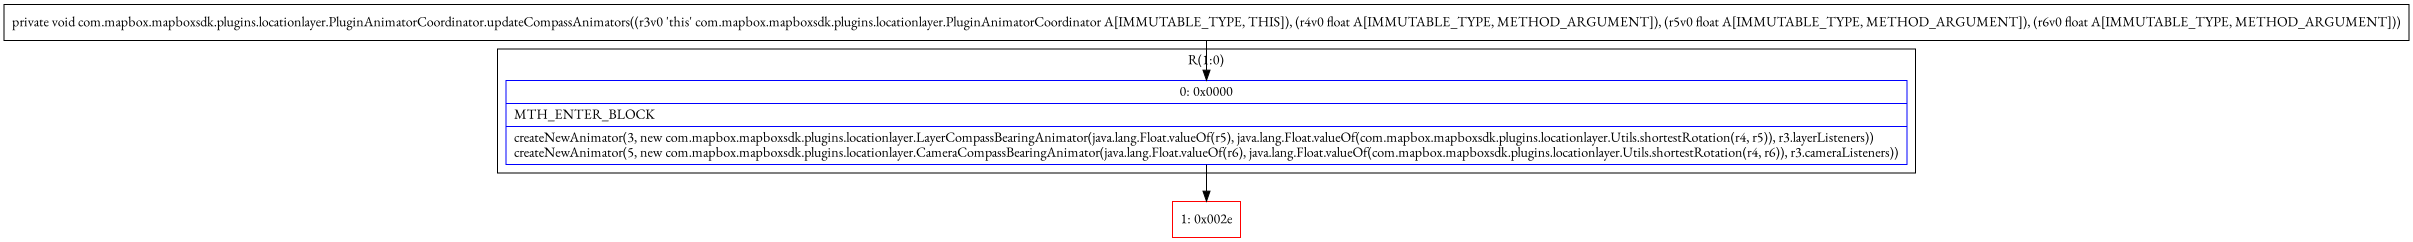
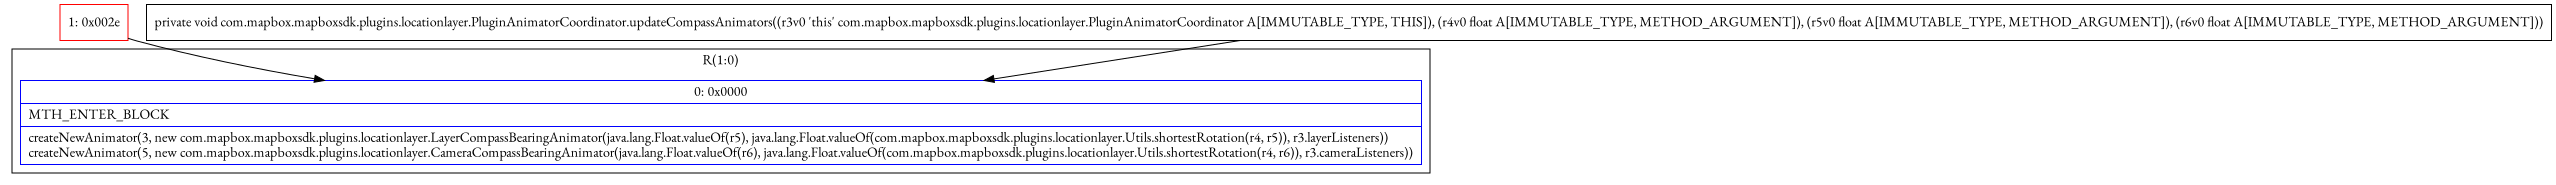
edge "0: 0x0000" -> "1: 0x002e": reversed
